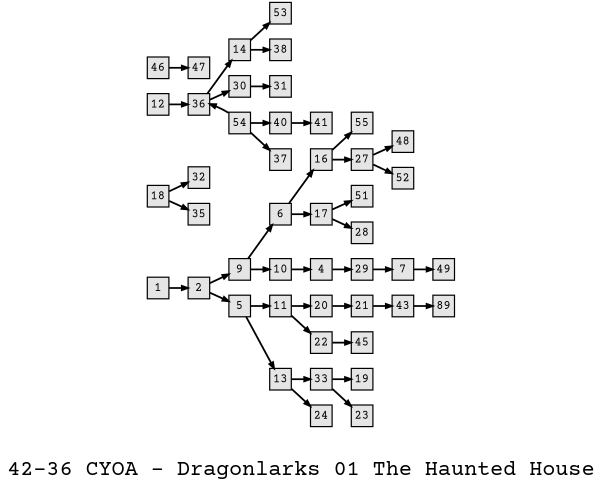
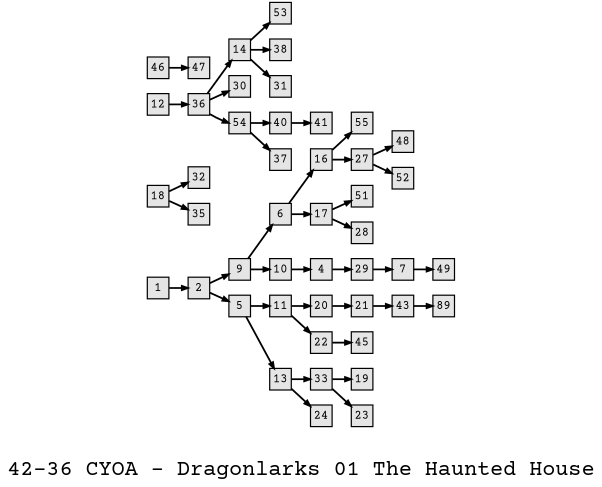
edge "30" -> "31": now "14" -> "31"
edge "54" -> "36": reversed
